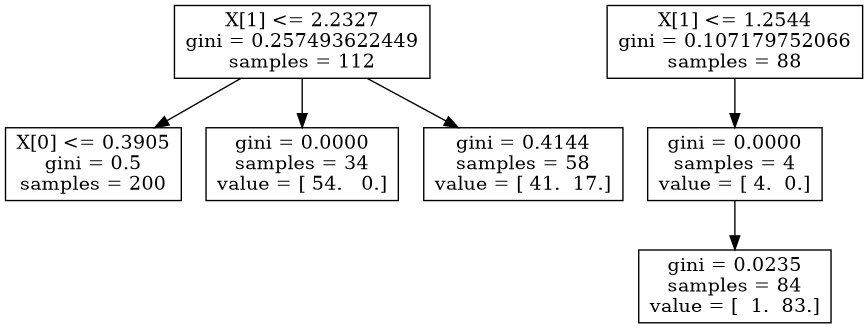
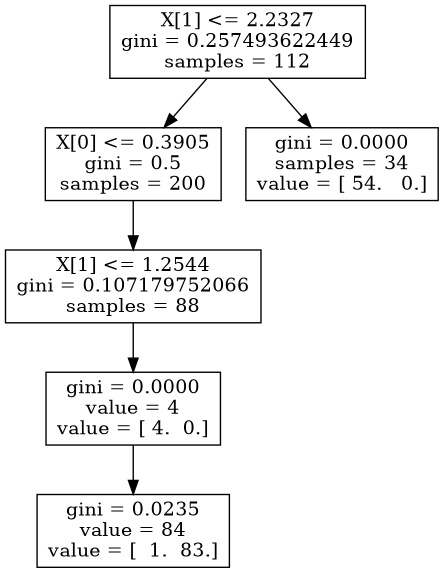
node "gini = 0.4144 samples = 58 value = [ 41.  17.]": removed
node "gini = 0.0000 samples = 4 value = [ 4.  0.]": label "gini = 0.0000 samples = 4 value = [ 4.  0.]" -> "gini = 0.0000 value = 4 value = [ 4.  0.]"
edge "X[0] <= 0.3905 gini = 0.5 samples = 200" -> "X[1] <= 1.2544 gini = 0.107179752066 samples = 88": added
node "gini = 0.0235 samples = 84 value = [  1.  83.]": label "gini = 0.0235 samples = 84 value = [  1.  83.]" -> "gini = 0.0235 value = 84 value = [  1.  83.]"
